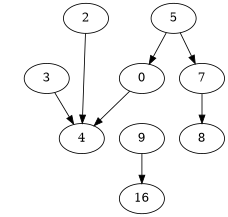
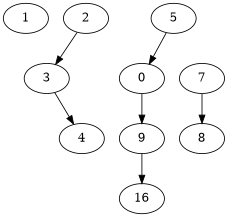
node "1": added
edge "5" -> "7": removed
edge "2" -> "4": now "2" -> "3"
edge "0" -> "4": now "0" -> "9"
